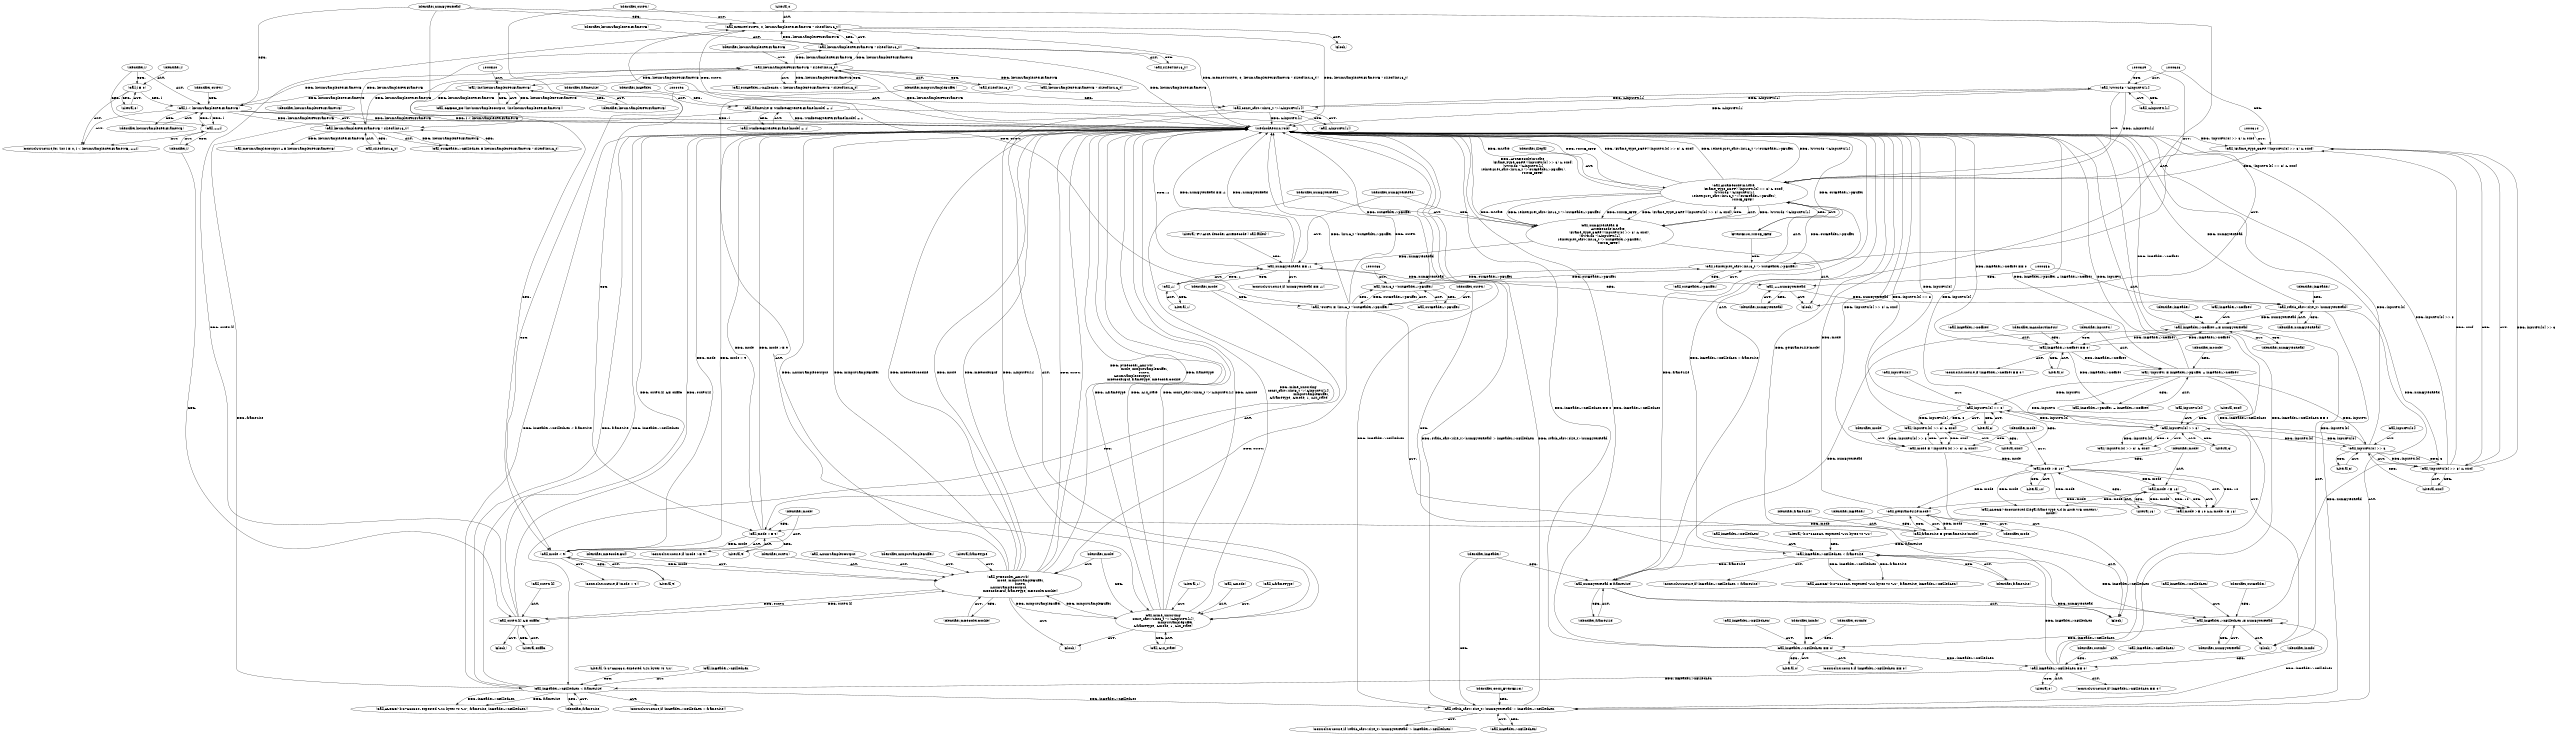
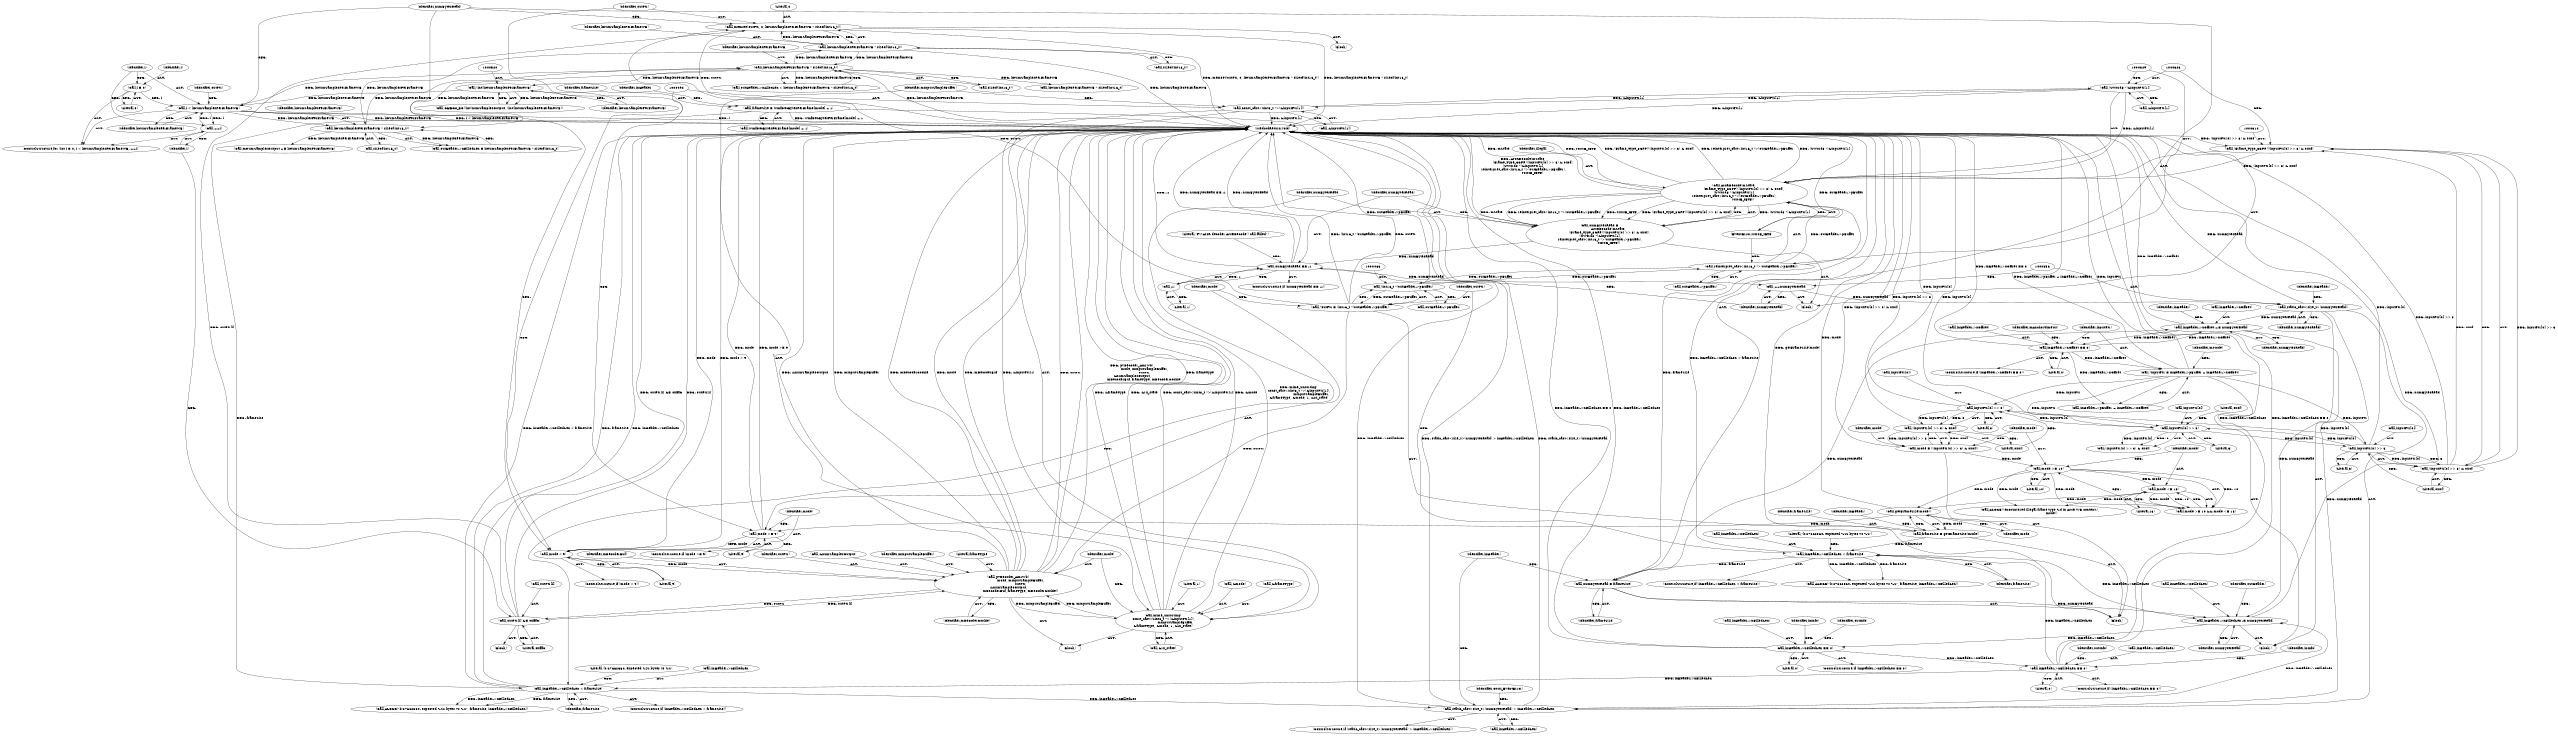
edge "(Call,static_cast<size_t>(numBytesRead))" -> "(Call,inHeader->nFilledLen -= numBytesRead)": added, label "DDG: numBytesRead"
edge "(Call,mode >= 9)" -> "(Call,mode < 9)": label "DDG: mode" -> "IETF: mode"
